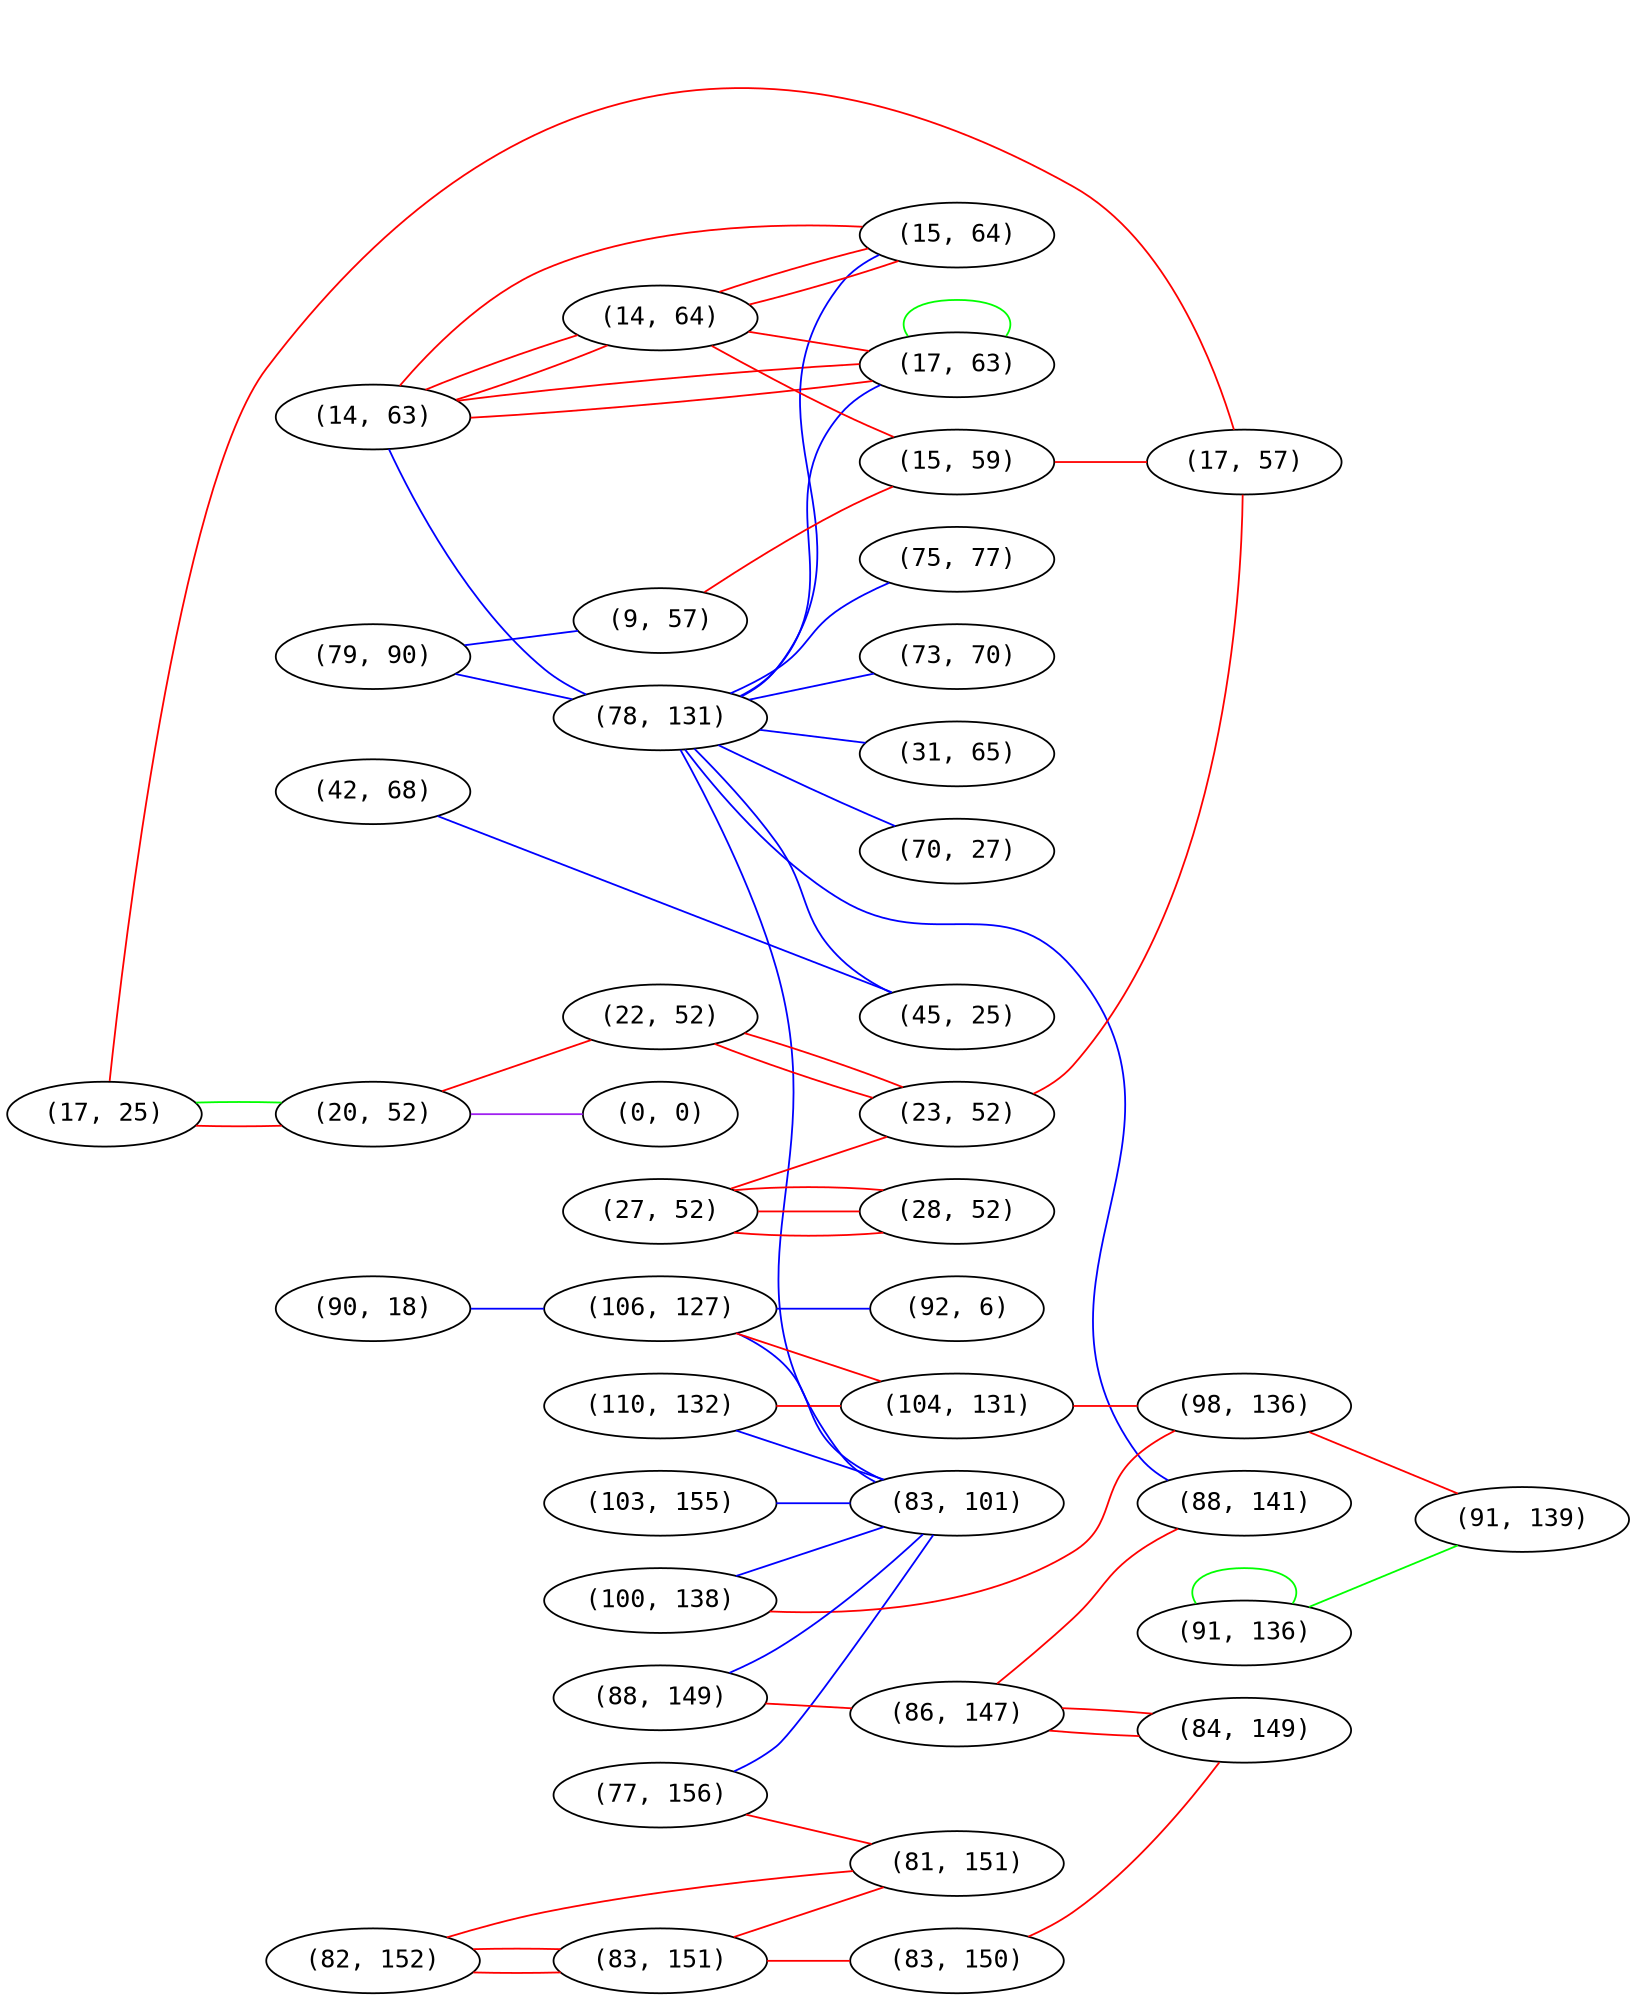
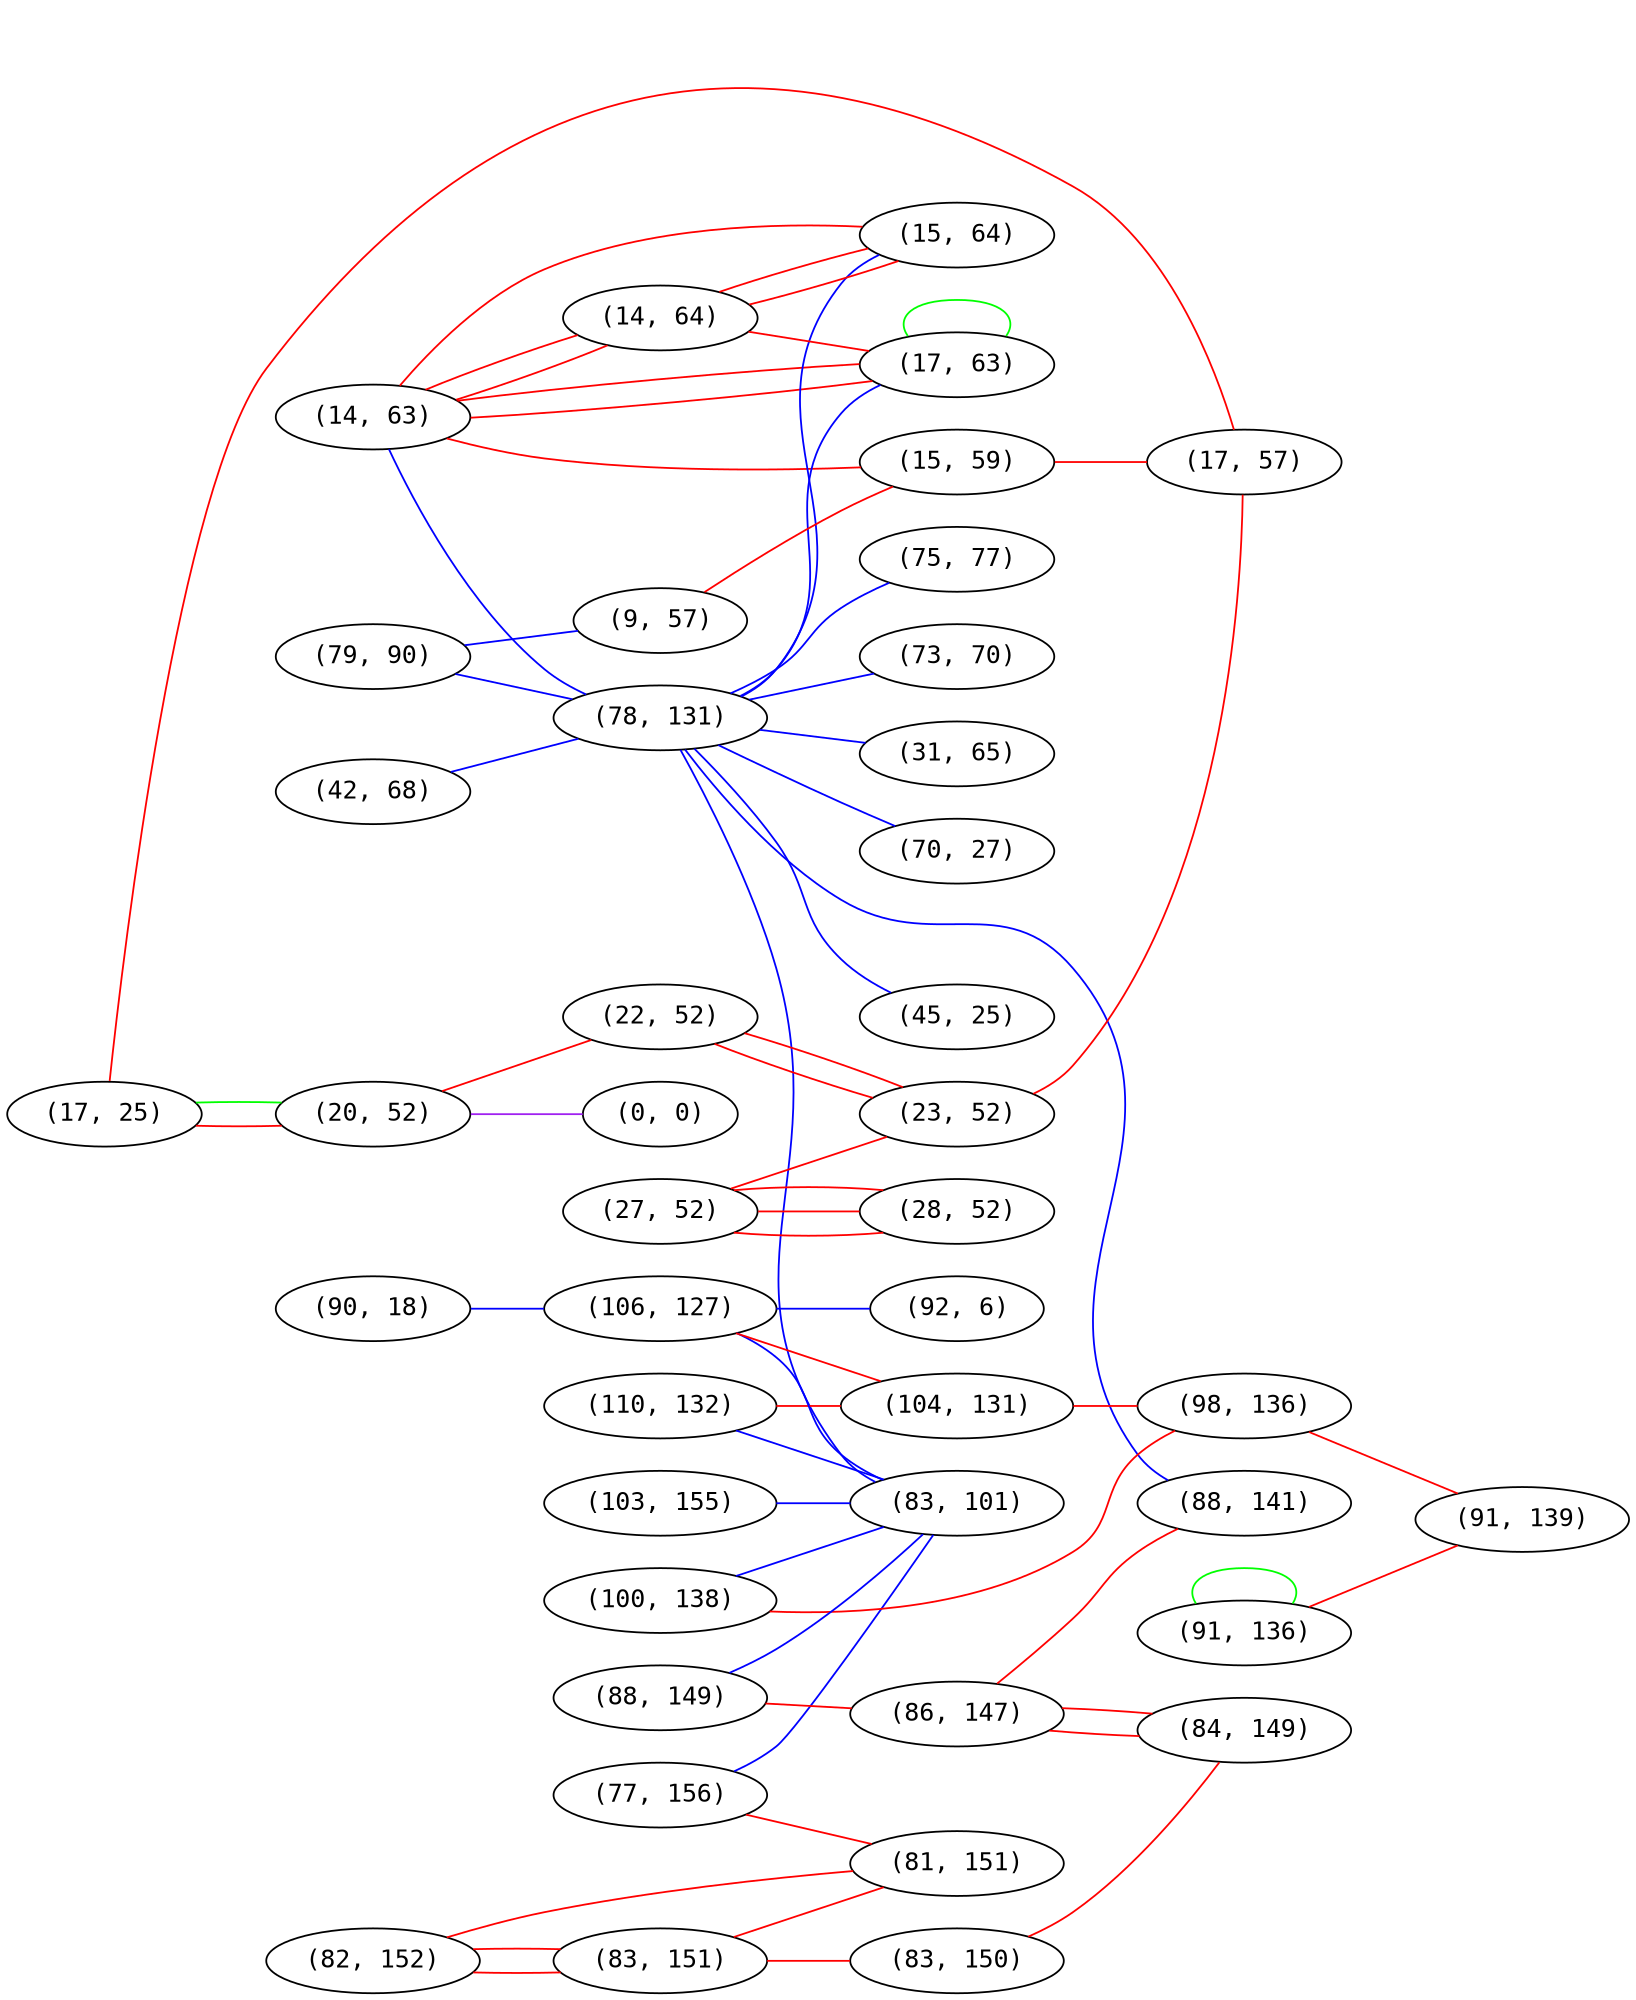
edge "(14, 64)" -- "(15, 59)": now "(14, 63)" -- "(15, 59)"
edge "(42, 68)" -- "(45, 25)": now "(42, 68)" -- "(78, 131)"
edge "(91, 139)" -- "(91, 136)": color green -> red
